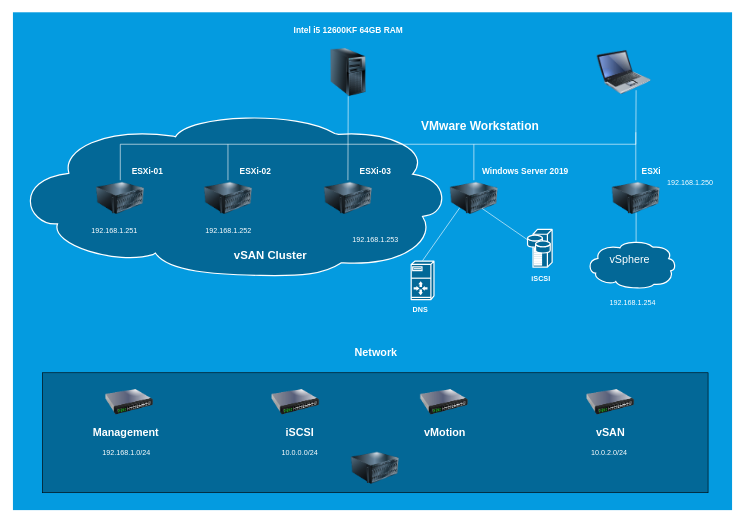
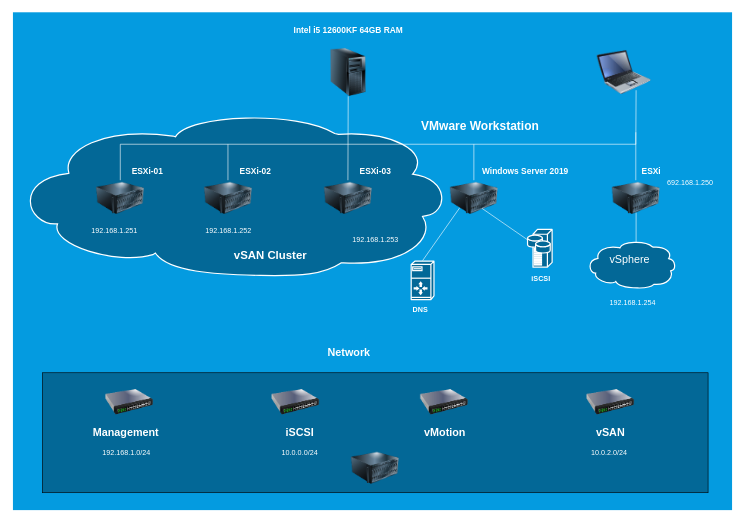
node "192.168.1.250": label "192.168.1.250" -> "692.168.1.250"
node "Network": moved (376, 353) -> (349, 353)
